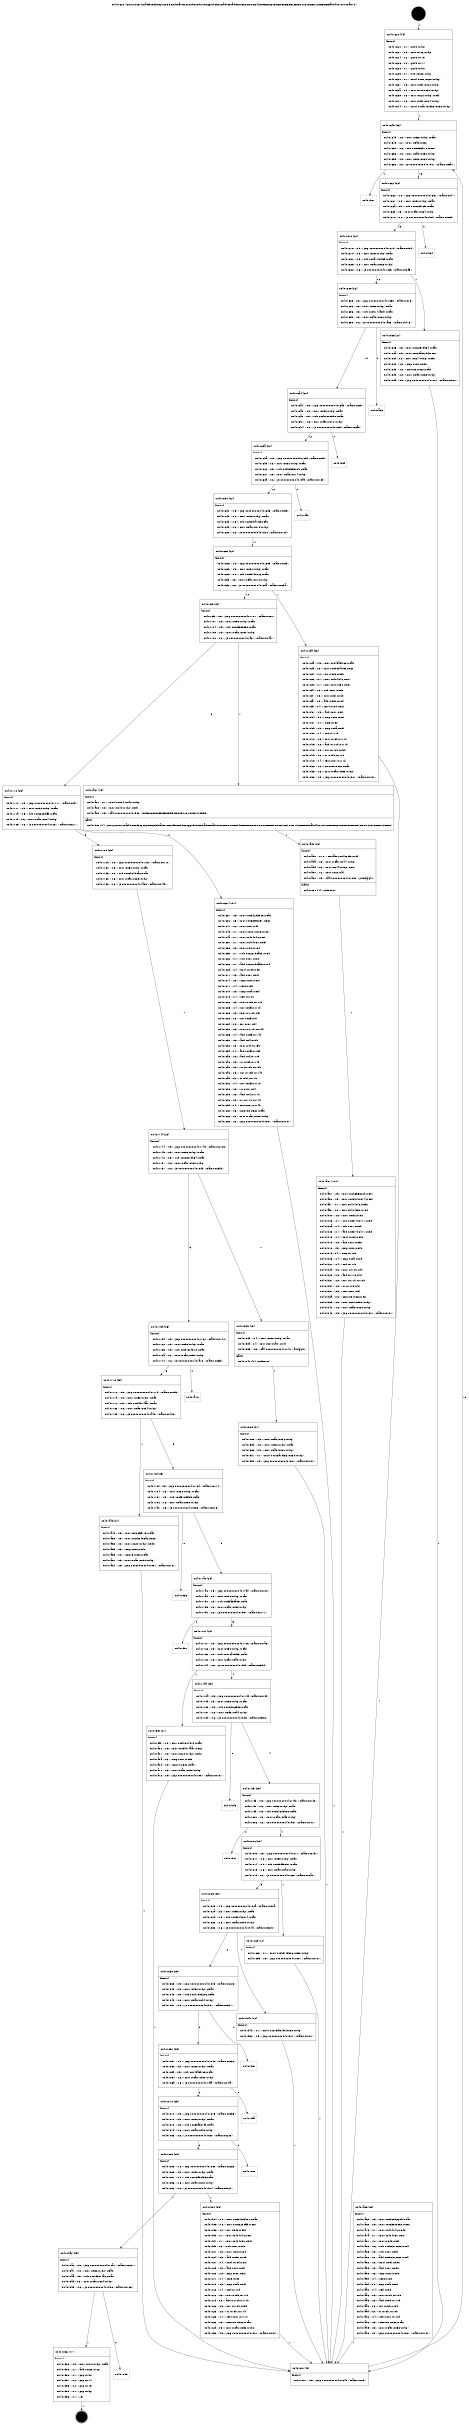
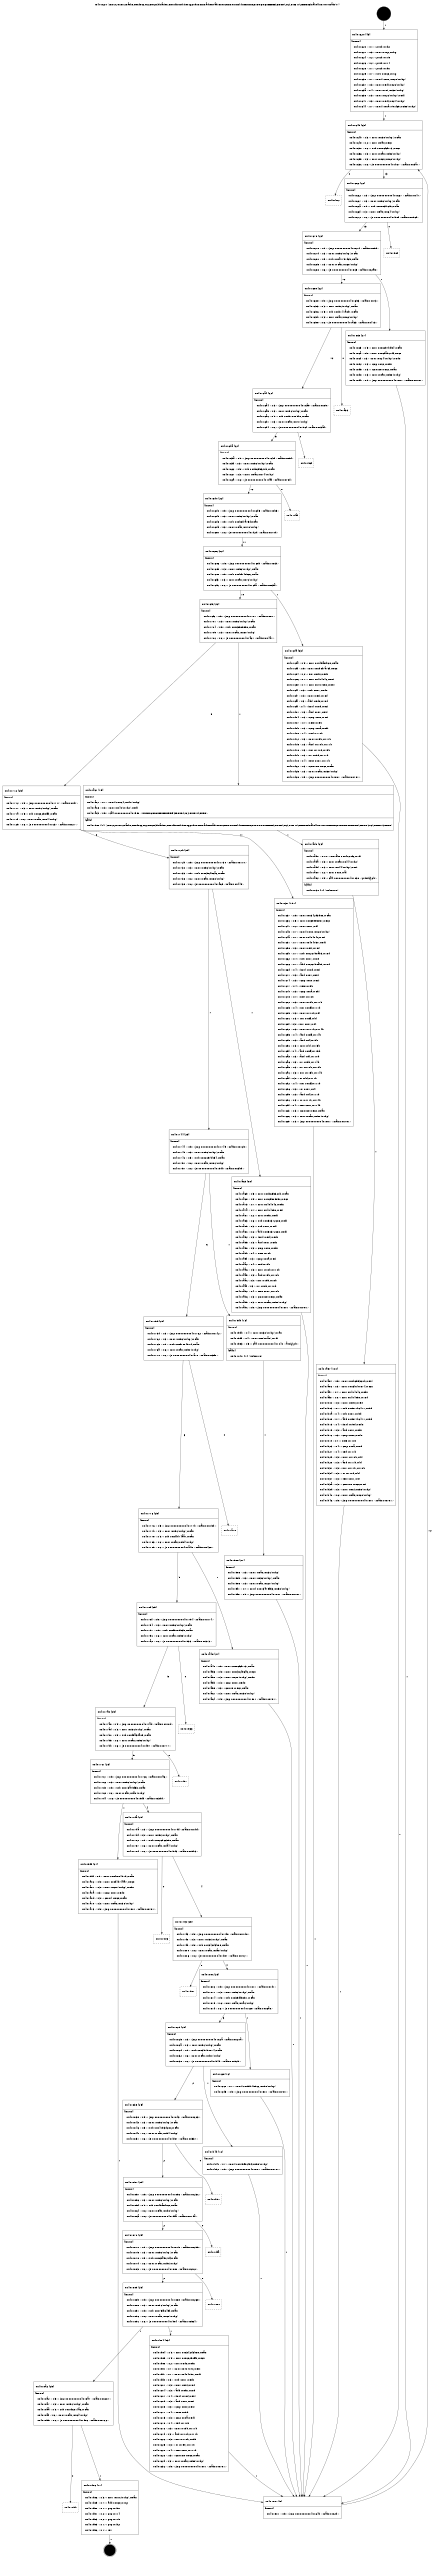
edge "0x4016a4 [22]" -> "0x4016ba [22]": label " 12" -> " 5"
edge "0x40172b [25]" -> "0x401a69 [88]": added, label "1"
